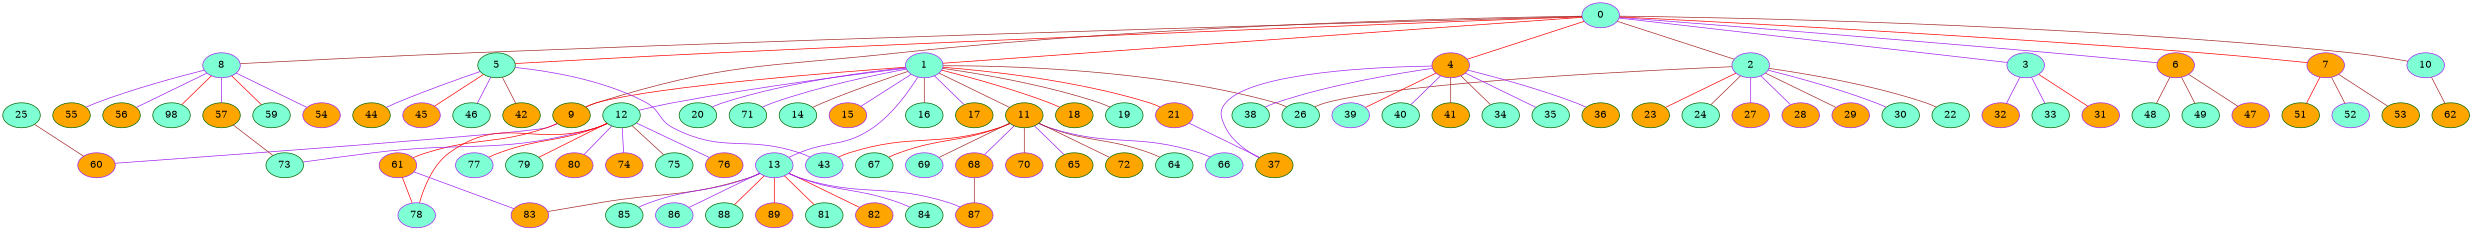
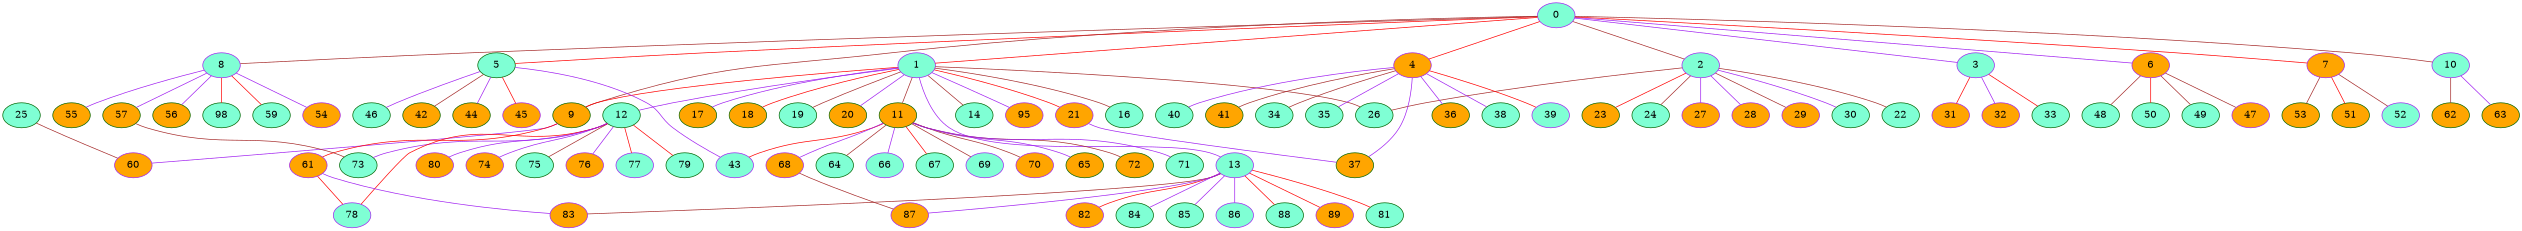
edge "1" -- "71": now "11" -- "71"
edge "3" -- "33": color purple -> red
node "20": fillcolor aquamarine -> orange
node "15": label "15" -> "95"
node "50": added
node "63": added
